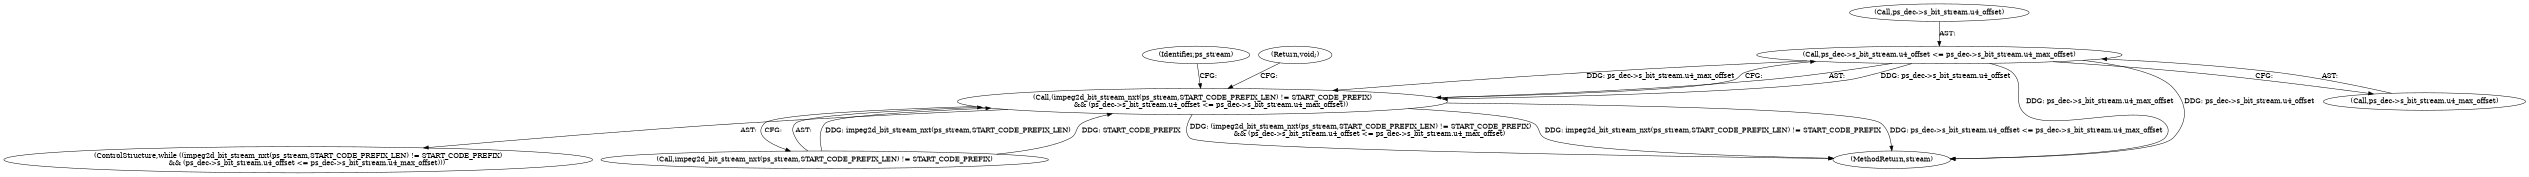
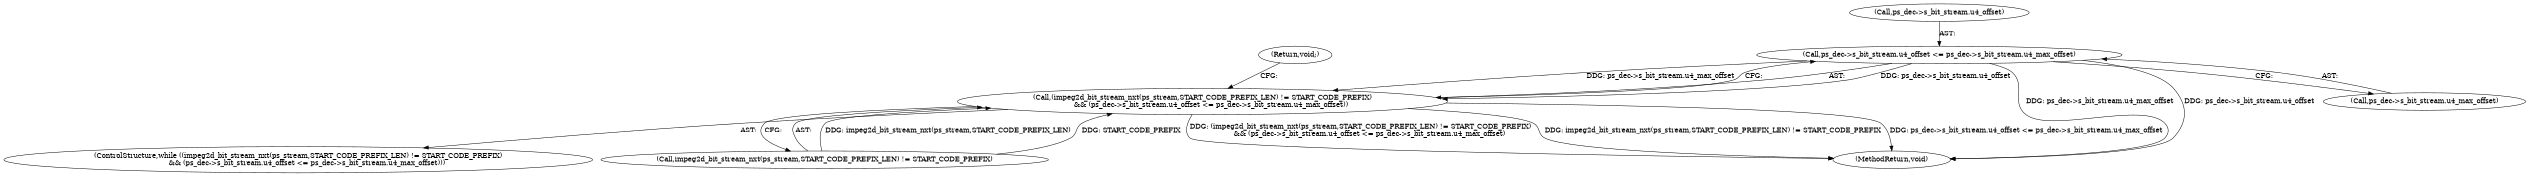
node "(Identifier,ps_stream)": removed
node "(MethodReturn,stream)": label "(MethodReturn,stream)" -> "(MethodReturn,void)"
